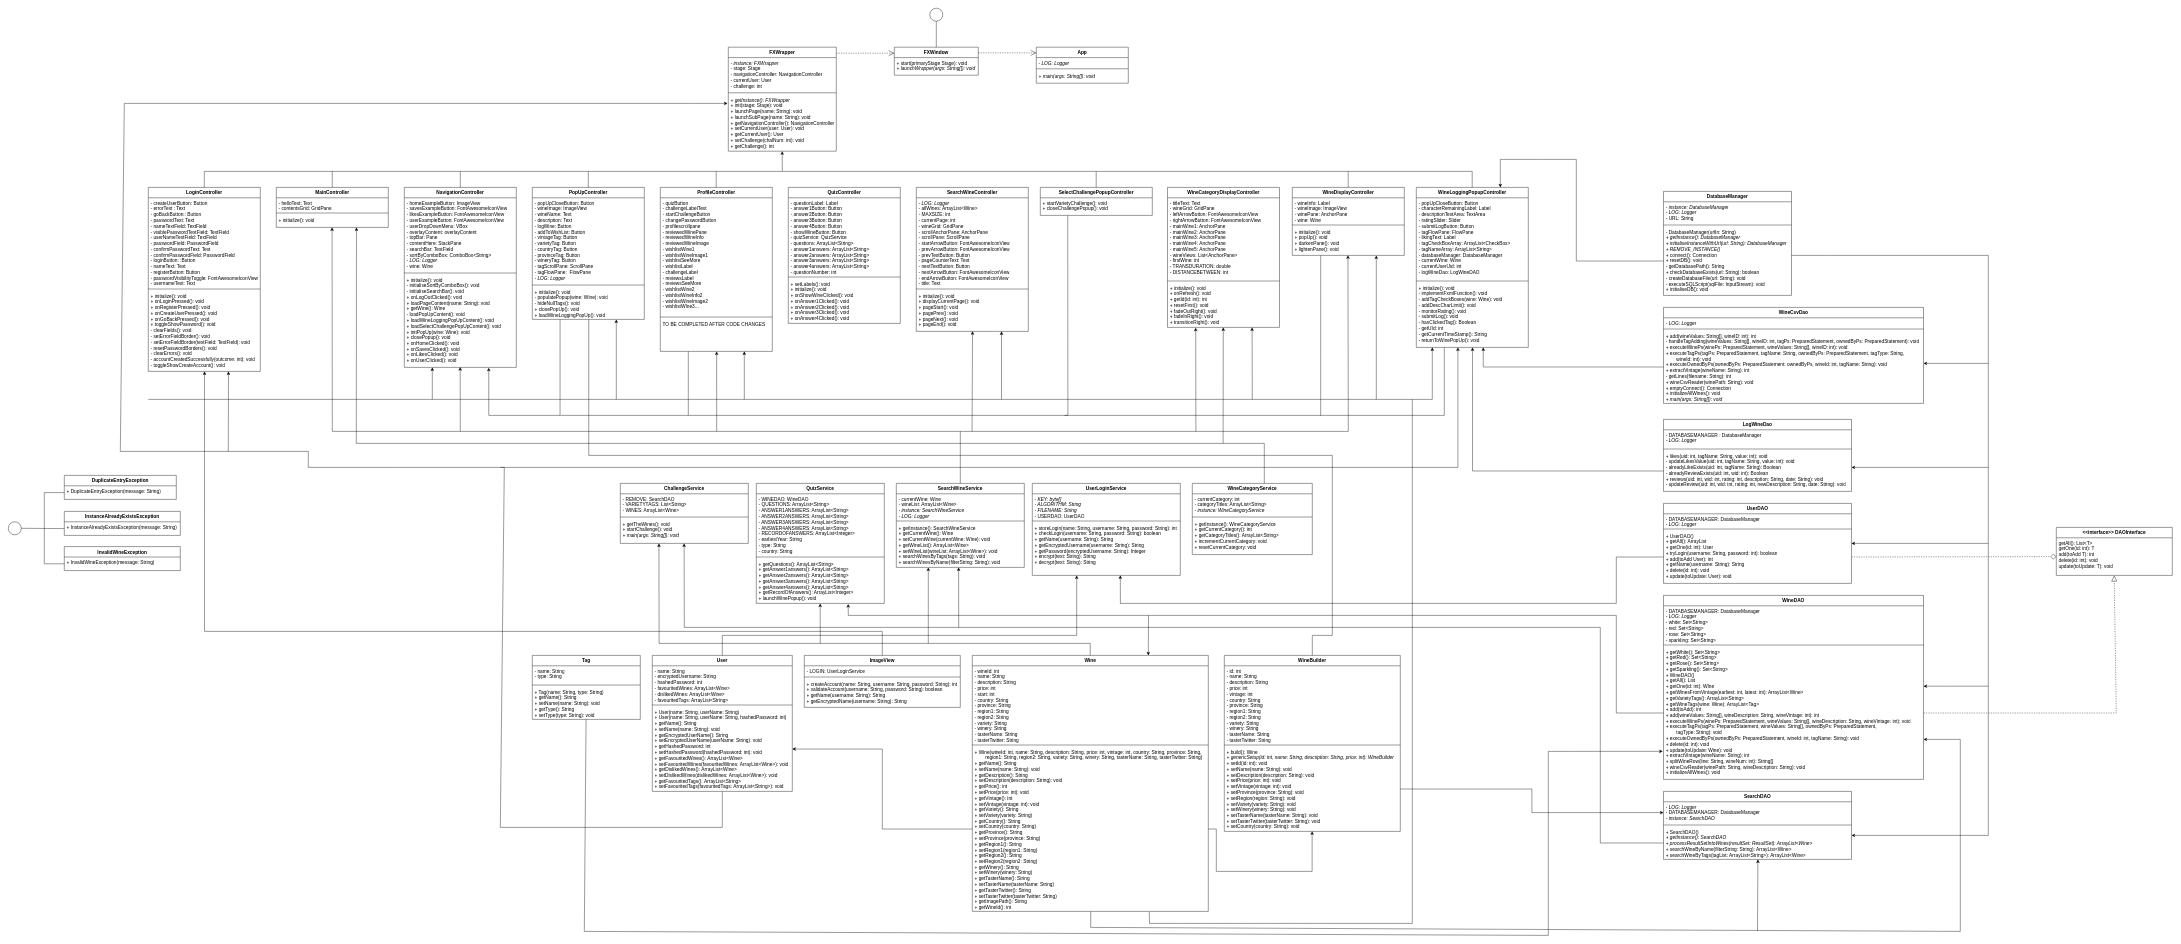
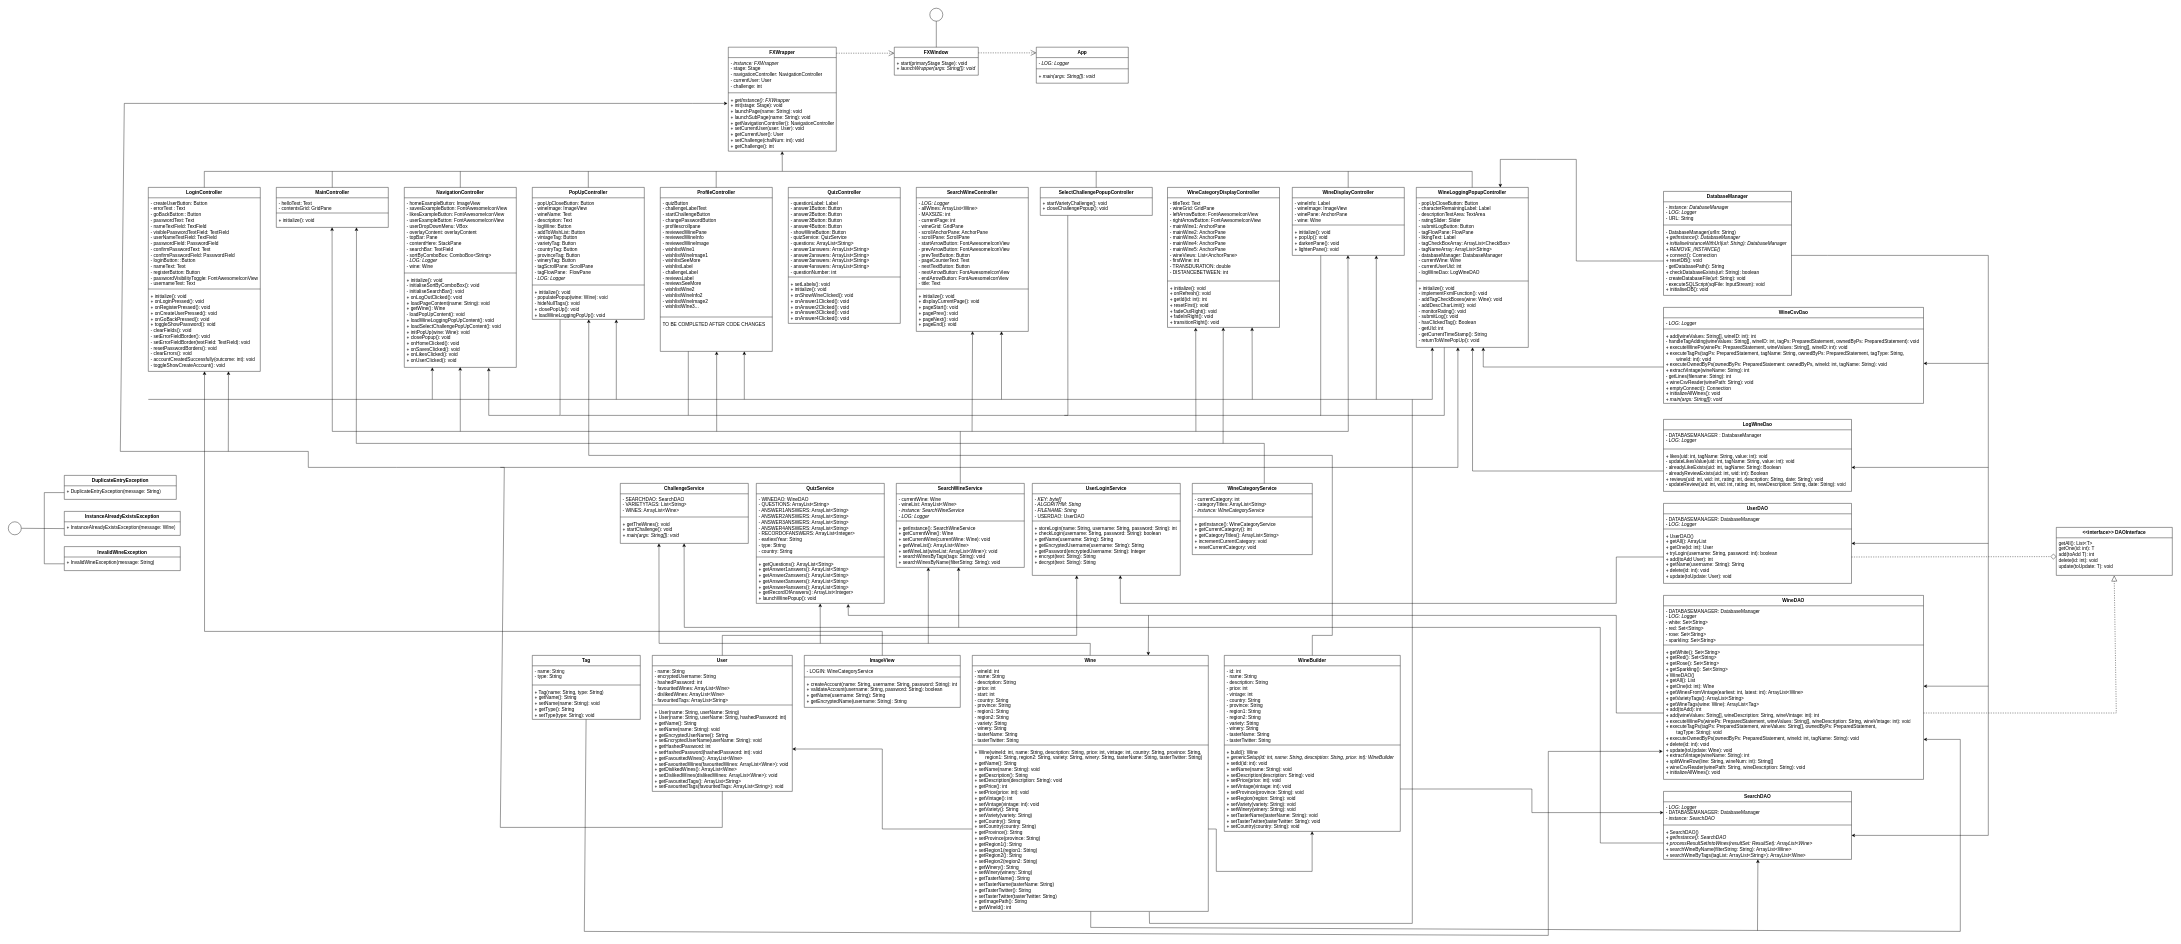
edge "+ initialize(): void - populatePopup(wine: Wine): void - hideNullTags(): void + closePopUp(): void + loadWineLoggingPopUp(): void" -- "WineBuilder": arrowhead none -> classic
node "- REMOVE: SearchDAO - VARIETYTAGS: List<String> - WINES: ArrayList<Wine>": label "- REMOVE: SearchDAO - VARIETYTAGS: List<String> - WINES: ArrayList<Wine>" -> "- SEARCHDAO: SearchDAO - VARIETYTAGS: List<String> - WINES: ArrayList<Wine>"
node "+ InstanceAlreadyExistsException(message: String)": label "+ InstanceAlreadyExistsException(message: String)" -> "+ InstanceAlreadyExistsException(message: WIne)"
node "- LOGIN: UserLoginService": label "- LOGIN: UserLoginService" -> "- LOGIN: WineCategoryService"
